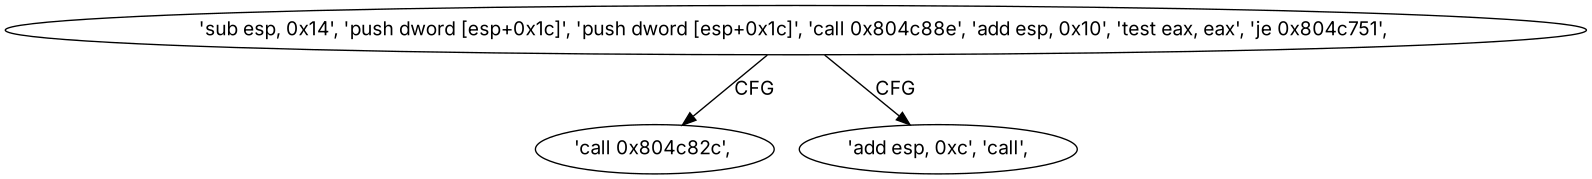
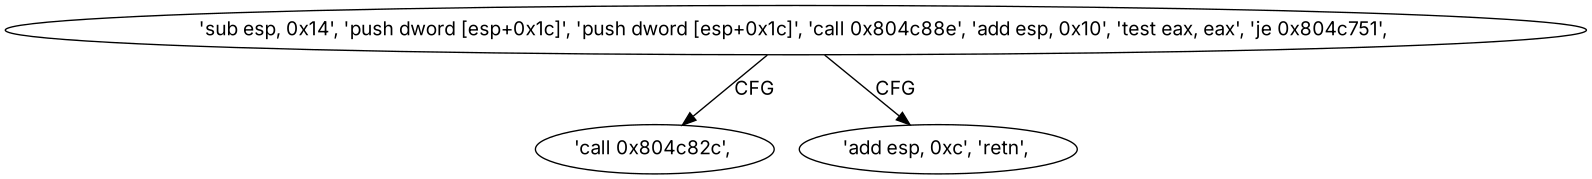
node "'add esp, 0xc', 'call',": label "'add esp, 0xc', 'call'," -> "'add esp, 0xc', 'retn',"
